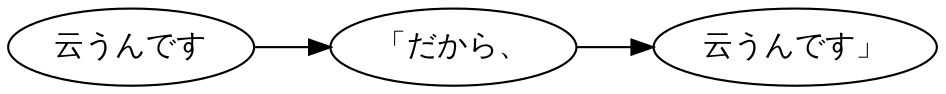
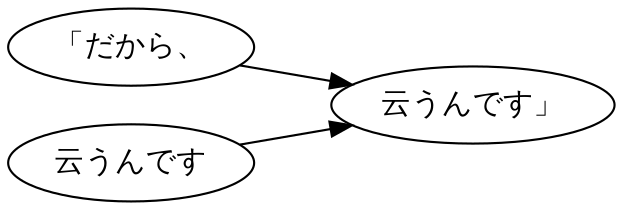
edge "云うんです" -> "「だから、": now "云うんです" -> "云うんです」"
